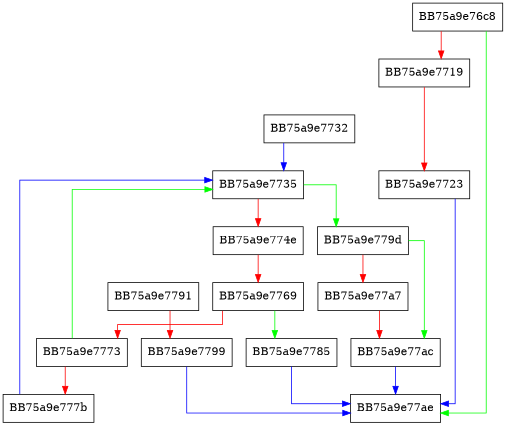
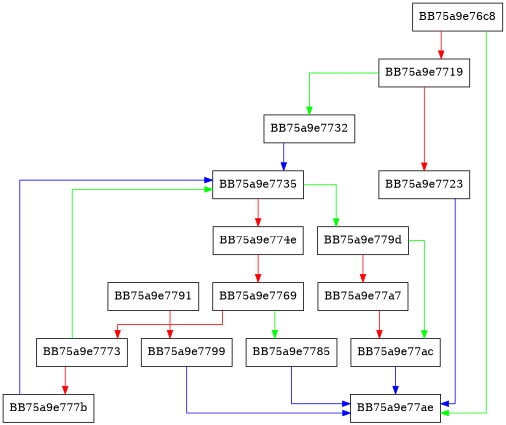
edge "BB75a9e7719" -> "BB75a9e7732": added
